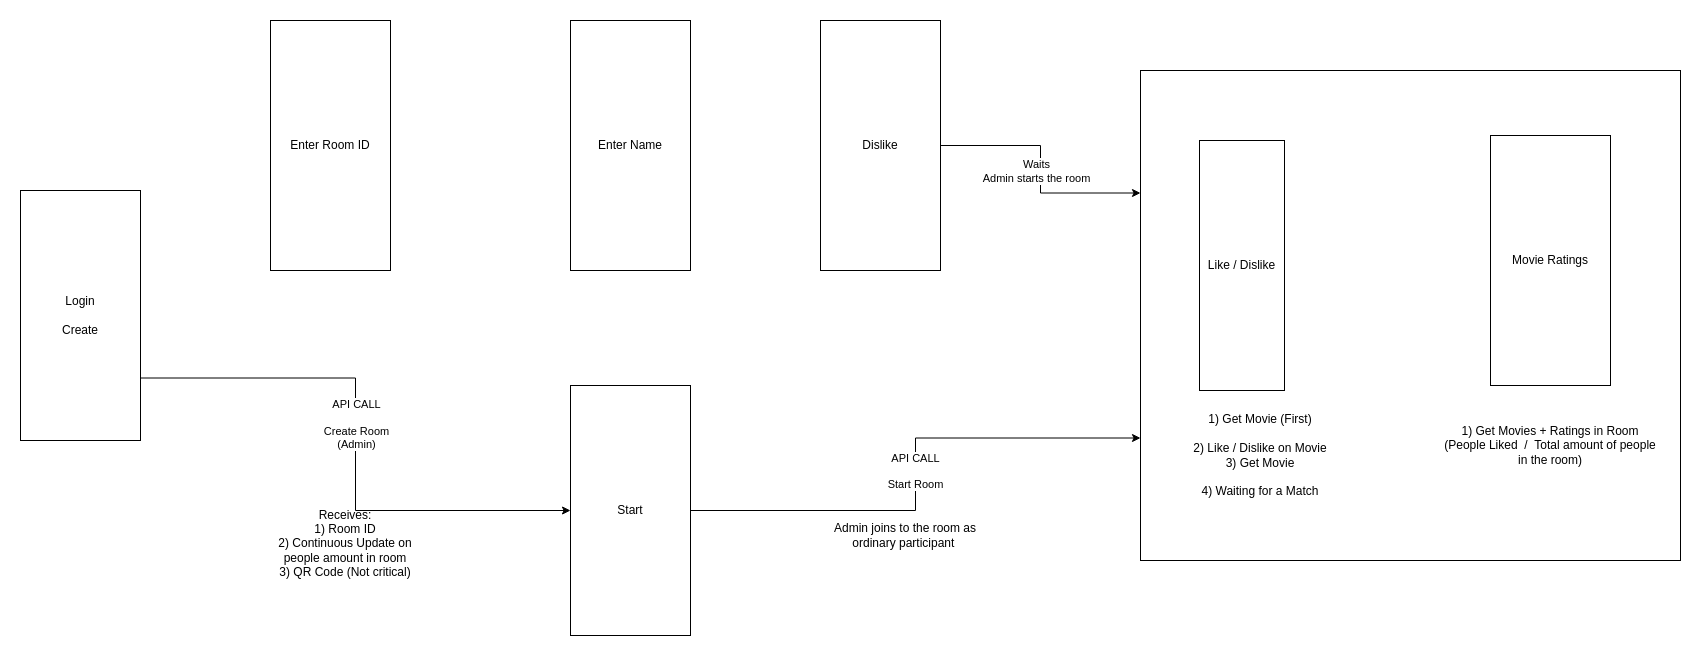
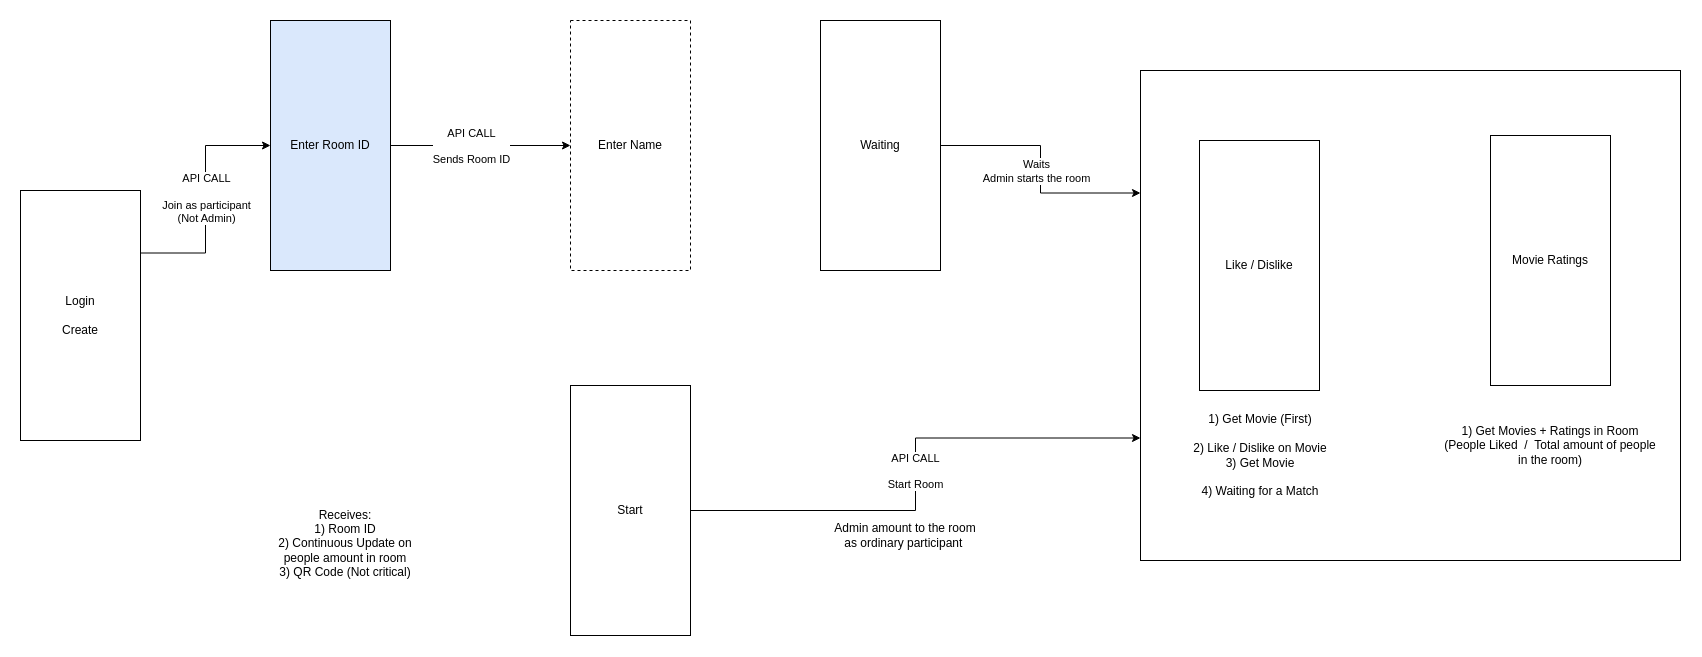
node "Enter Room ID": fillcolor #ffffff -> #dae8fc
edge "Enter Room ID" -> "Enter Name": added, label "API CALL Sends Room ID"
node "Enter Name": style solid -> dashed
node "Dislike": label "Dislike" -> "Waiting"
edge "Login Create" -> "Enter Room ID": added, label "API CALL Join as participant (Not Admin)"
node "Like / Dislike": size 85x250 -> 120x250
edge "Login Create" -> "Start": removed, label "API CALL Create Room (Admin)"
node "Admin joins to the room as ordinary participant": label "Admin joins to the room as ordinary participant" -> "Admin amount to the room as ordinary participant"
